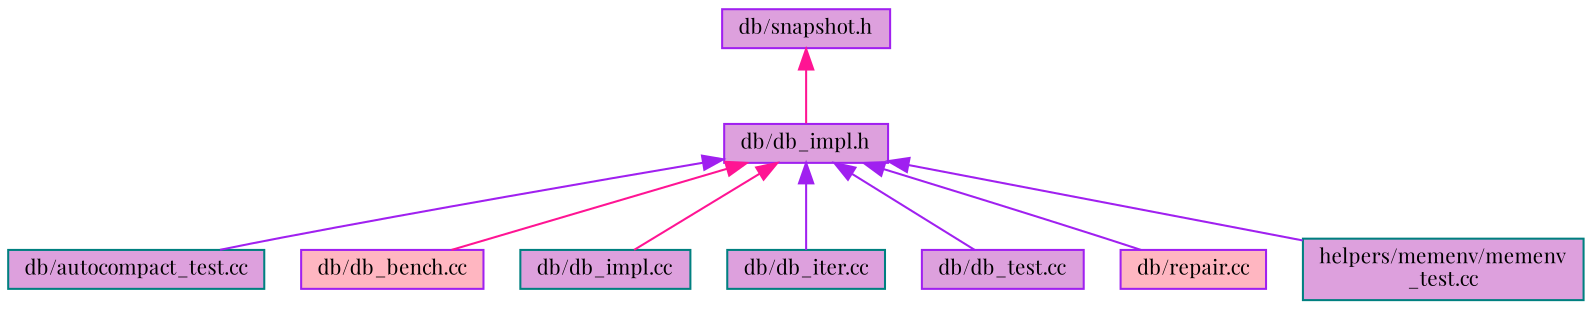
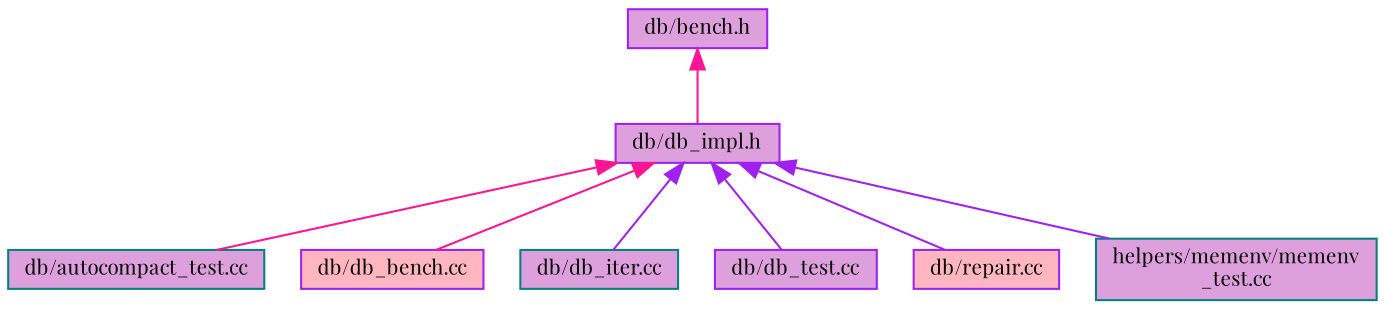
node "db/snapshot.h": label "db/snapshot.h" -> "db/bench.h"
edge "db/autocompact_test.cc" -> "db/db_impl.h": color purple -> deeppink
node "db/db_impl.cc": removed
